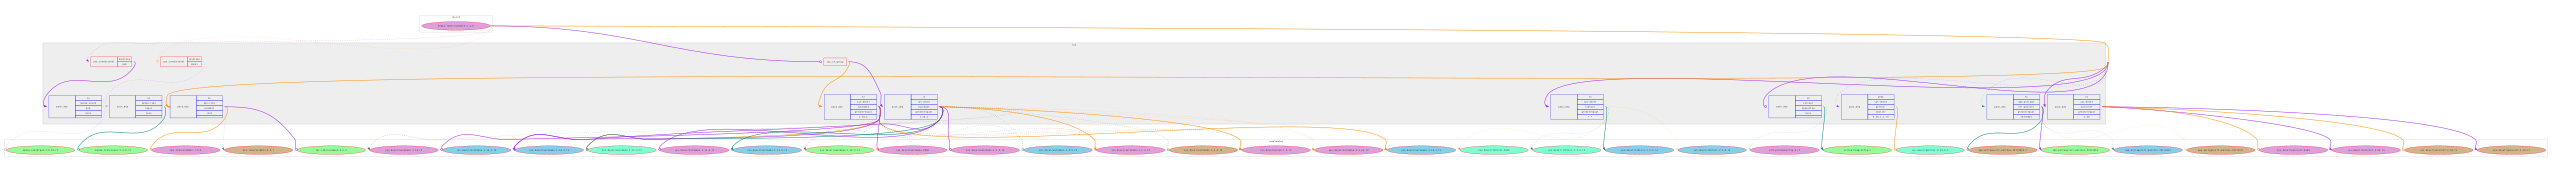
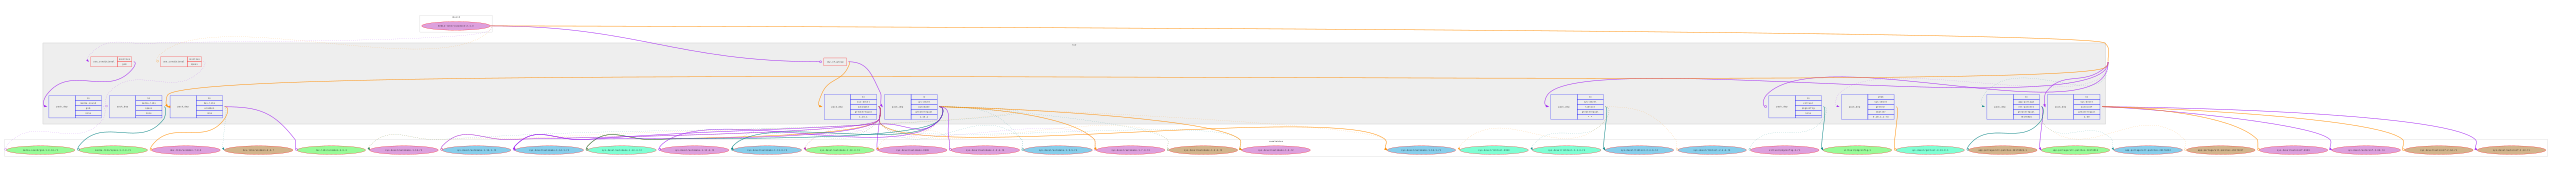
node "sys-devel/group-1.5-r2": label "sys-devel/group-1.5-r2" -> "sys-devel/automake-1.5-r2"
node "sys-devel/automake-1.4_p6-r2": removed
